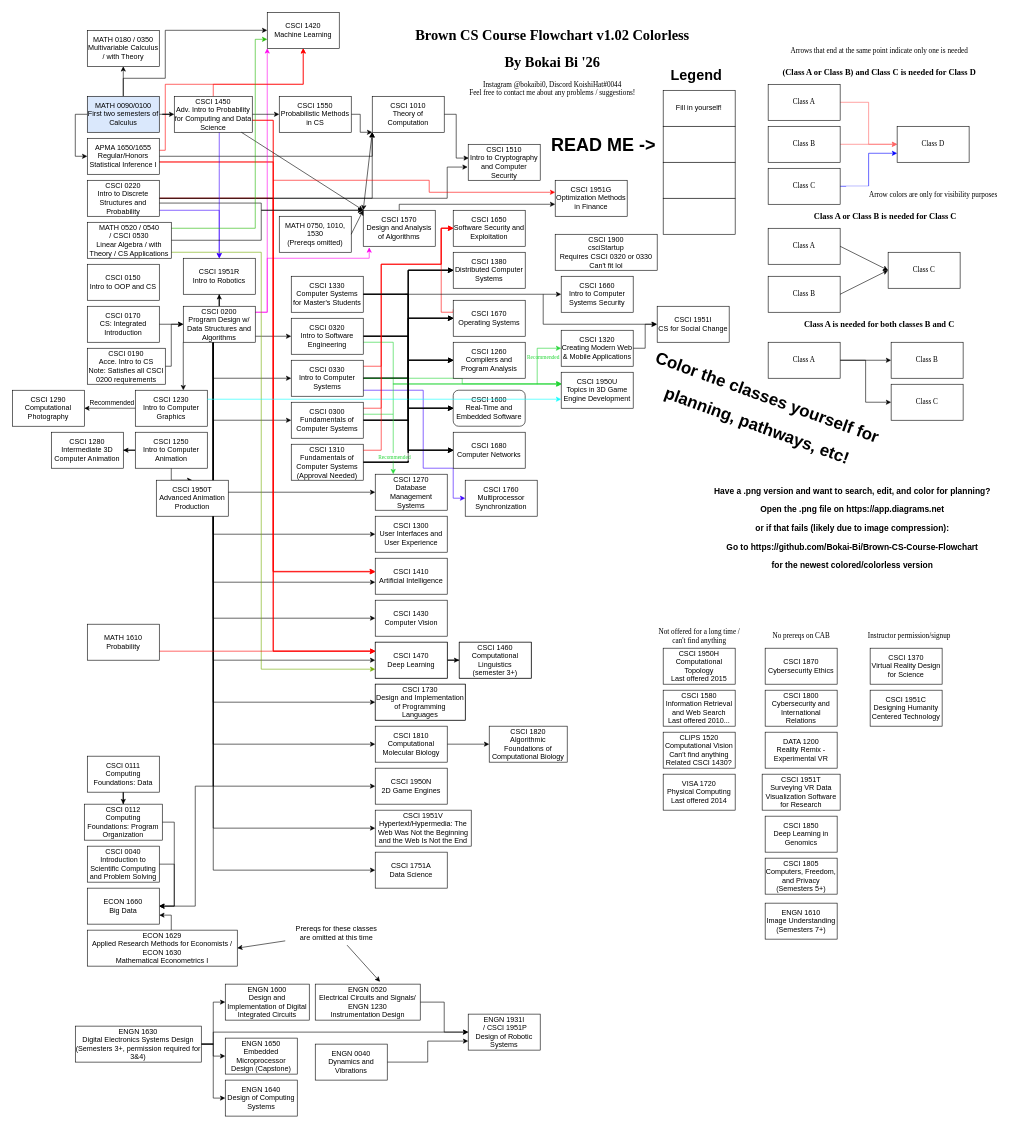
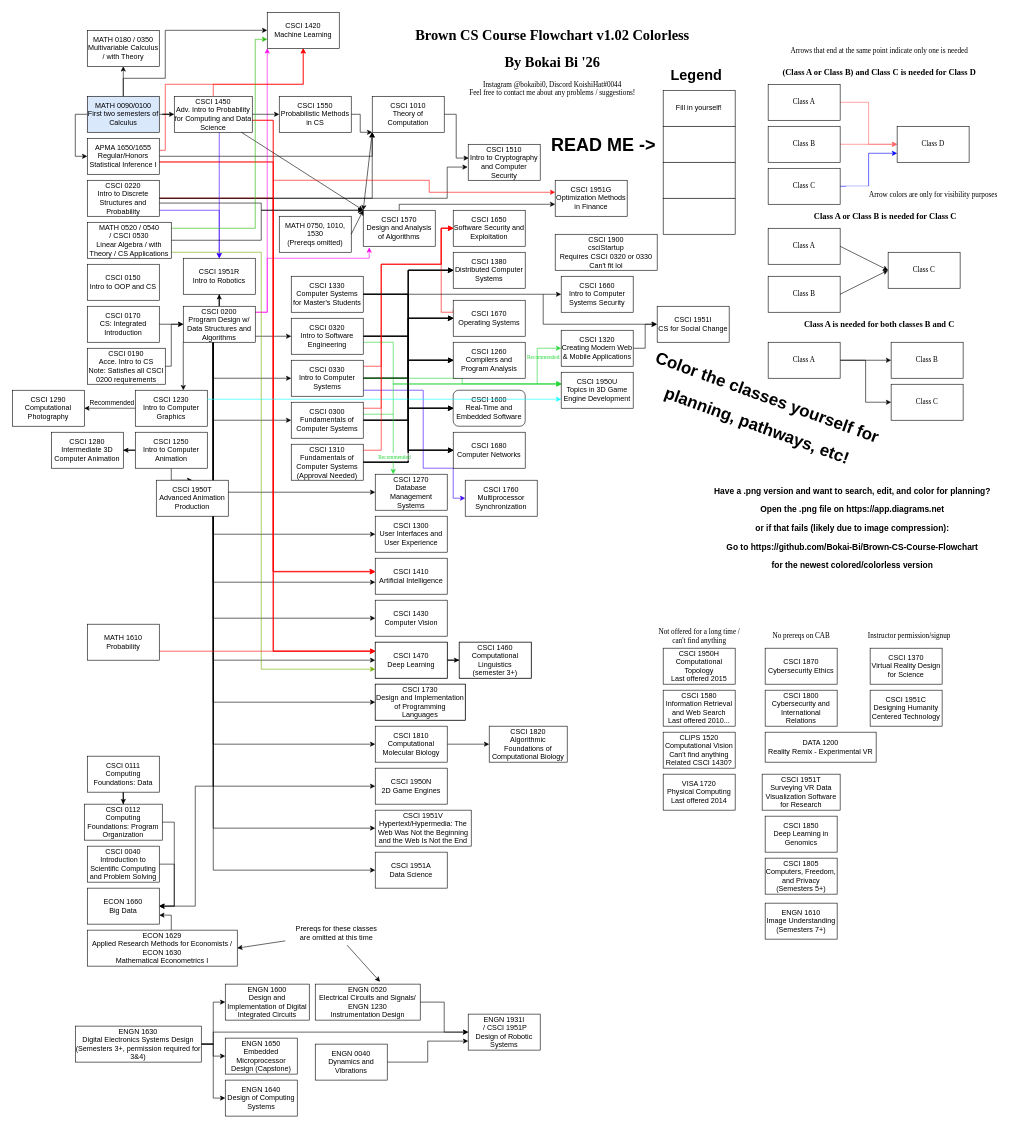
node "DATA 1200 Reality Remix - Experimental VR": size 72x36 -> 111x30
node "CSCI 1751A Data Science": label "CSCI 1751A Data Science" -> "CSCI 1951A Data Science"
